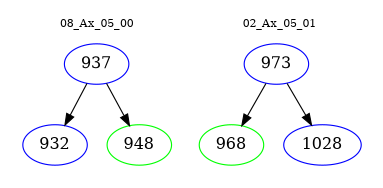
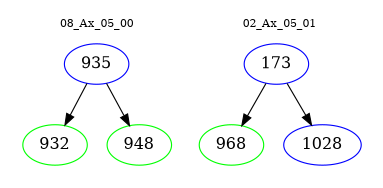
node "937": label "937" -> "935"
node "973": label "973" -> "173"
node "932": color blue -> green
